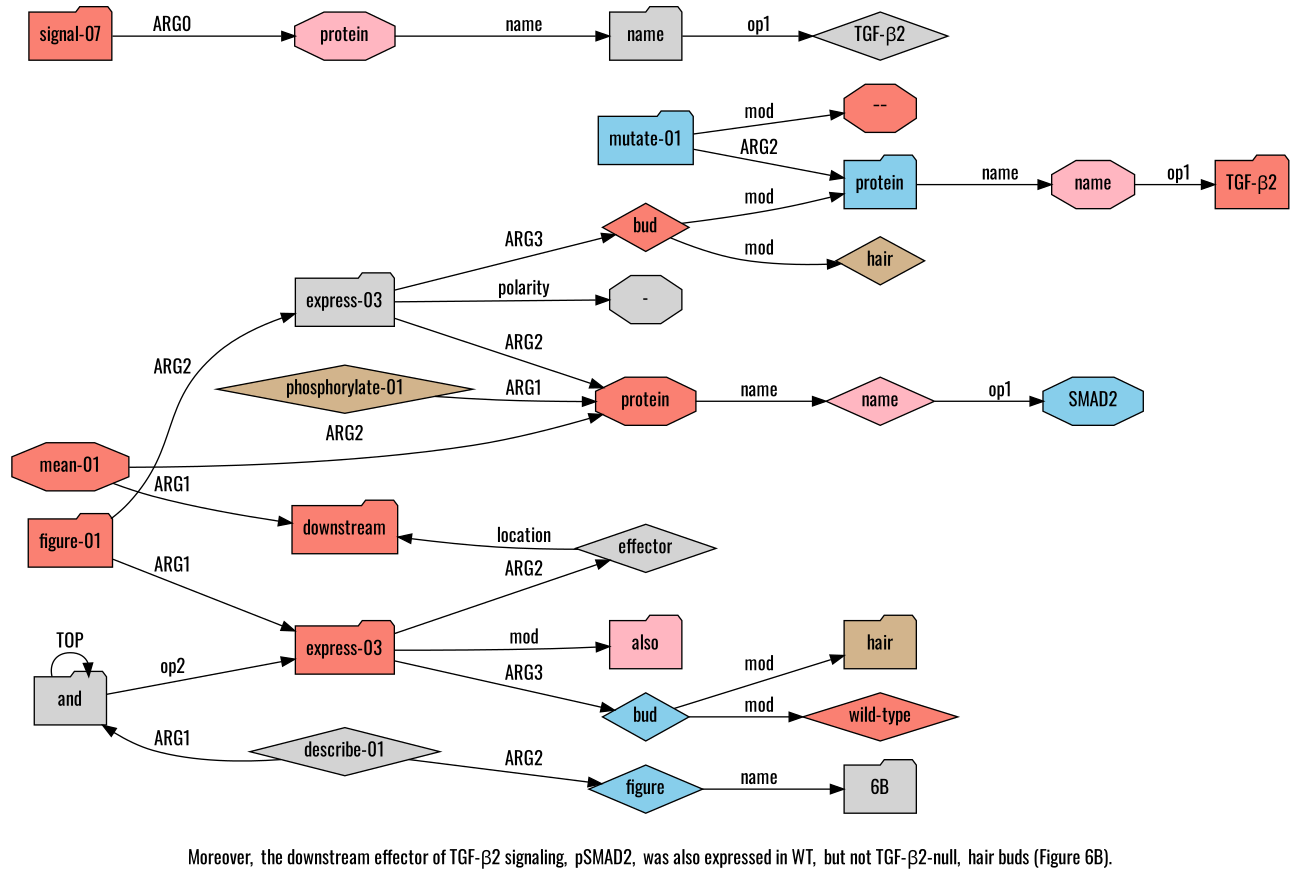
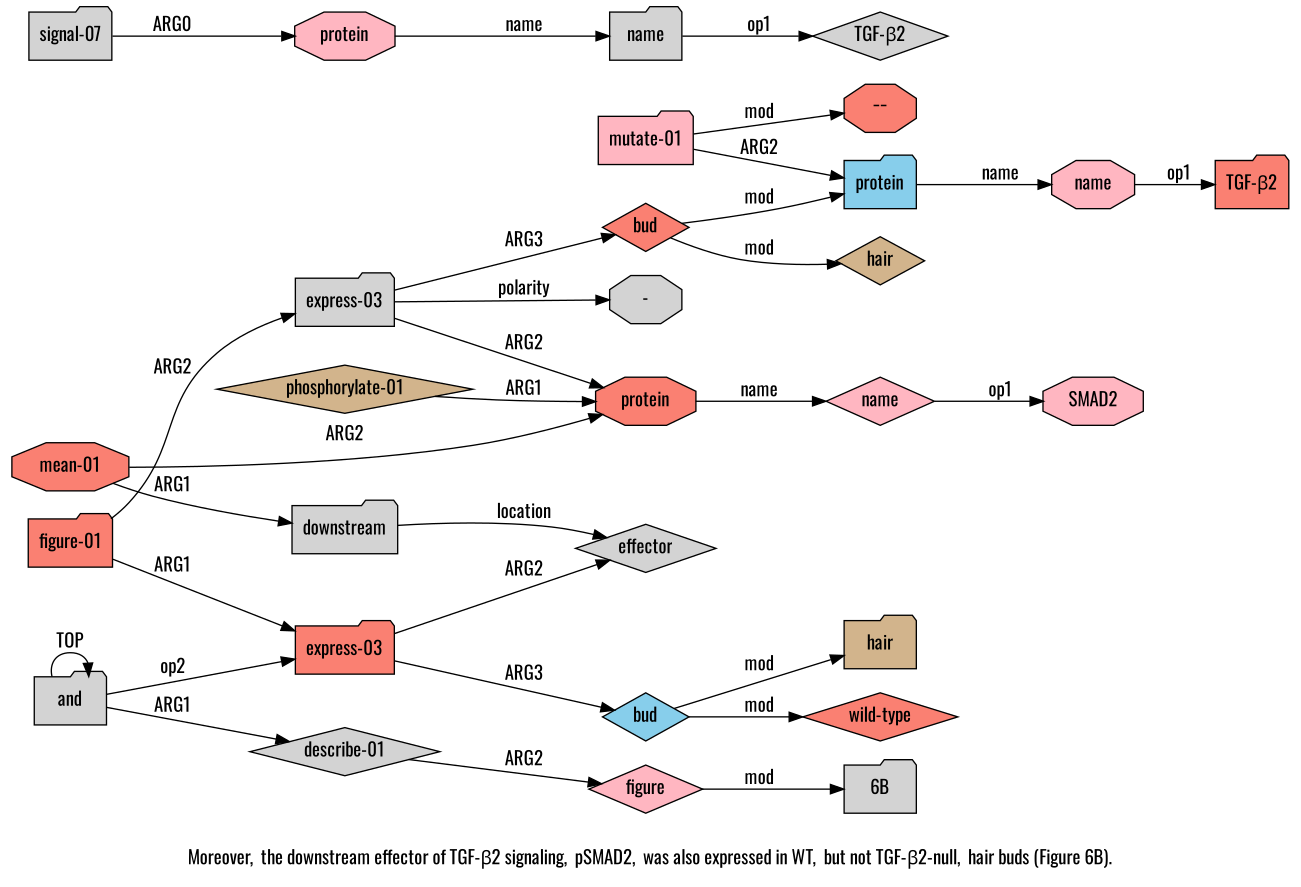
node "signal-07": fillcolor salmon -> lightgrey
node "mutate-01": fillcolor skyblue -> lightpink
node "SMAD2": fillcolor skyblue -> lightpink
node "downstream": fillcolor salmon -> lightgrey
edge "effector" -> "downstream": reversed
node "also": removed
edge "describe-01" -> "and": reversed
edge "figure" -> "6B": label "name" -> "mod"
node "figure": fillcolor skyblue -> lightpink
